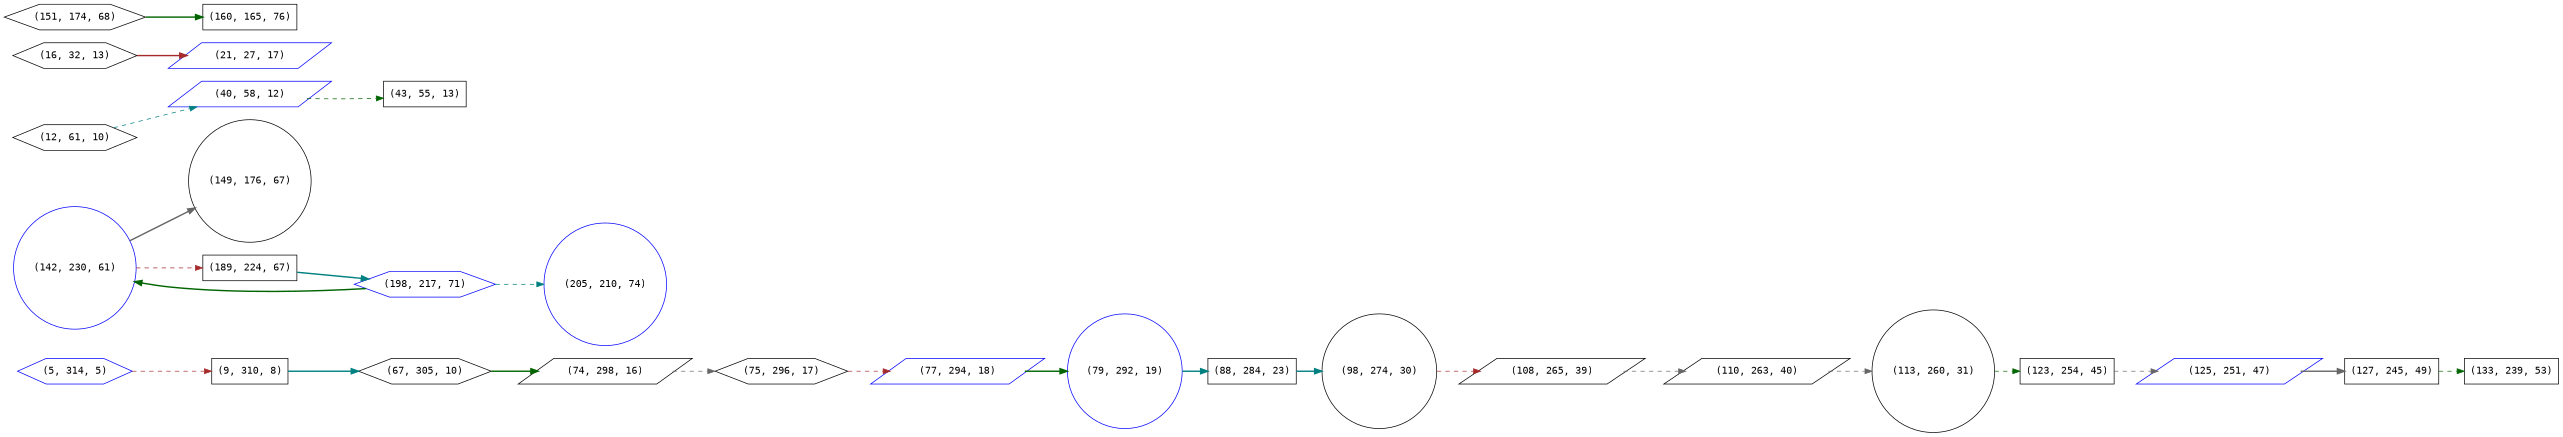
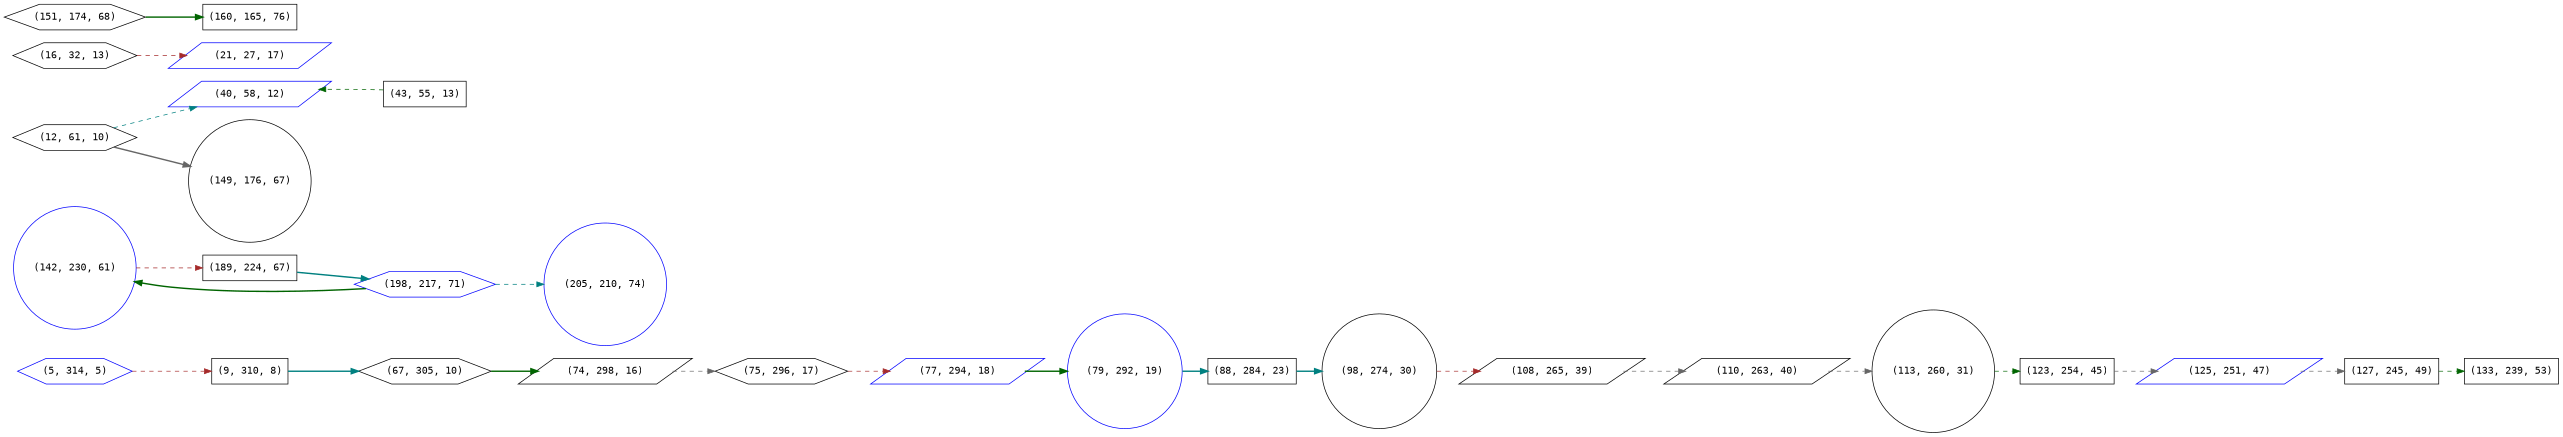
edge "(16, 32, 13)" -> "(21, 27, 17)": style bold -> dashed
edge "(40, 58, 12)" -> "(43, 55, 13)": reversed
edge "(142, 230, 61)" -> "(149, 176, 67)": now "(12, 61, 10)" -> "(149, 176, 67)"
edge "(125, 251, 47)" -> "(127, 245, 49)": style bold -> dashed
